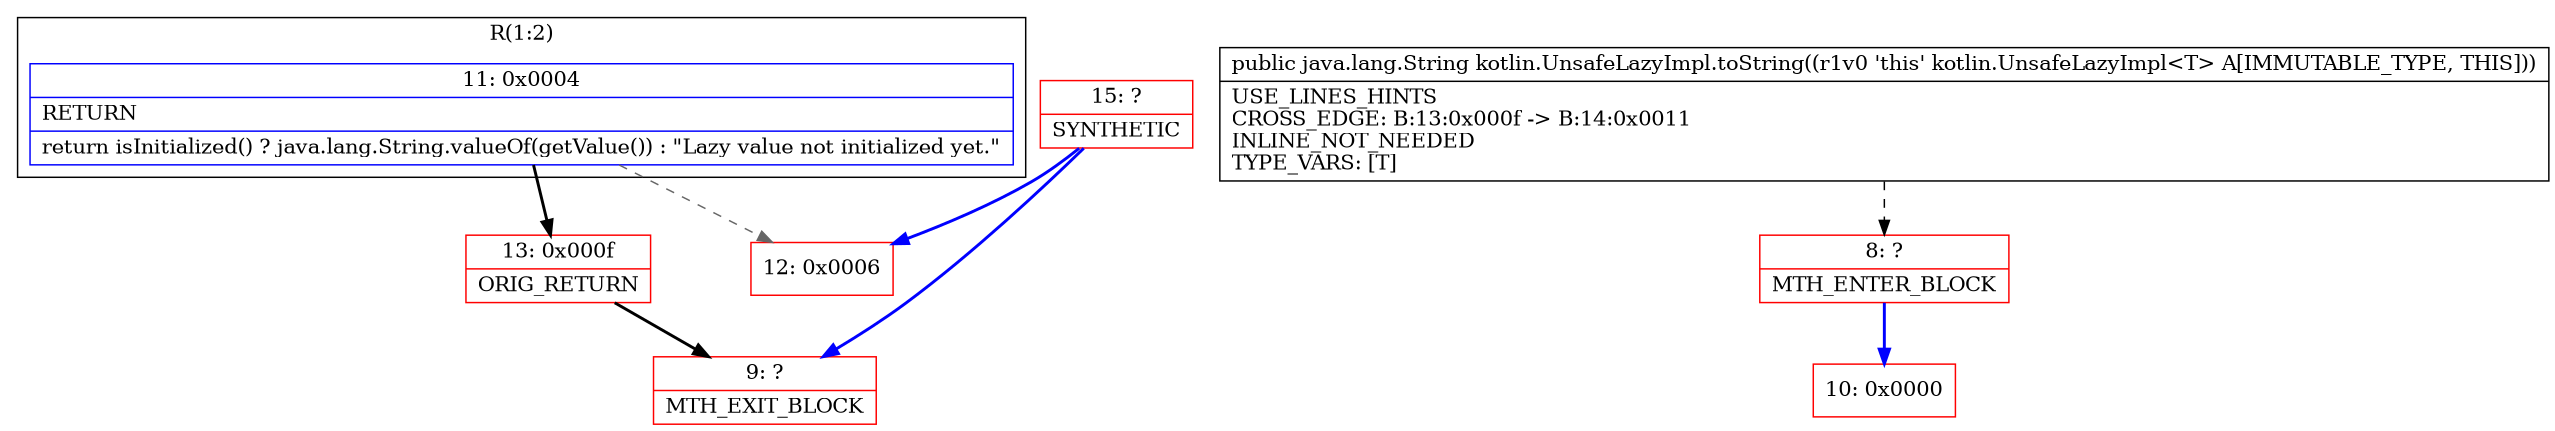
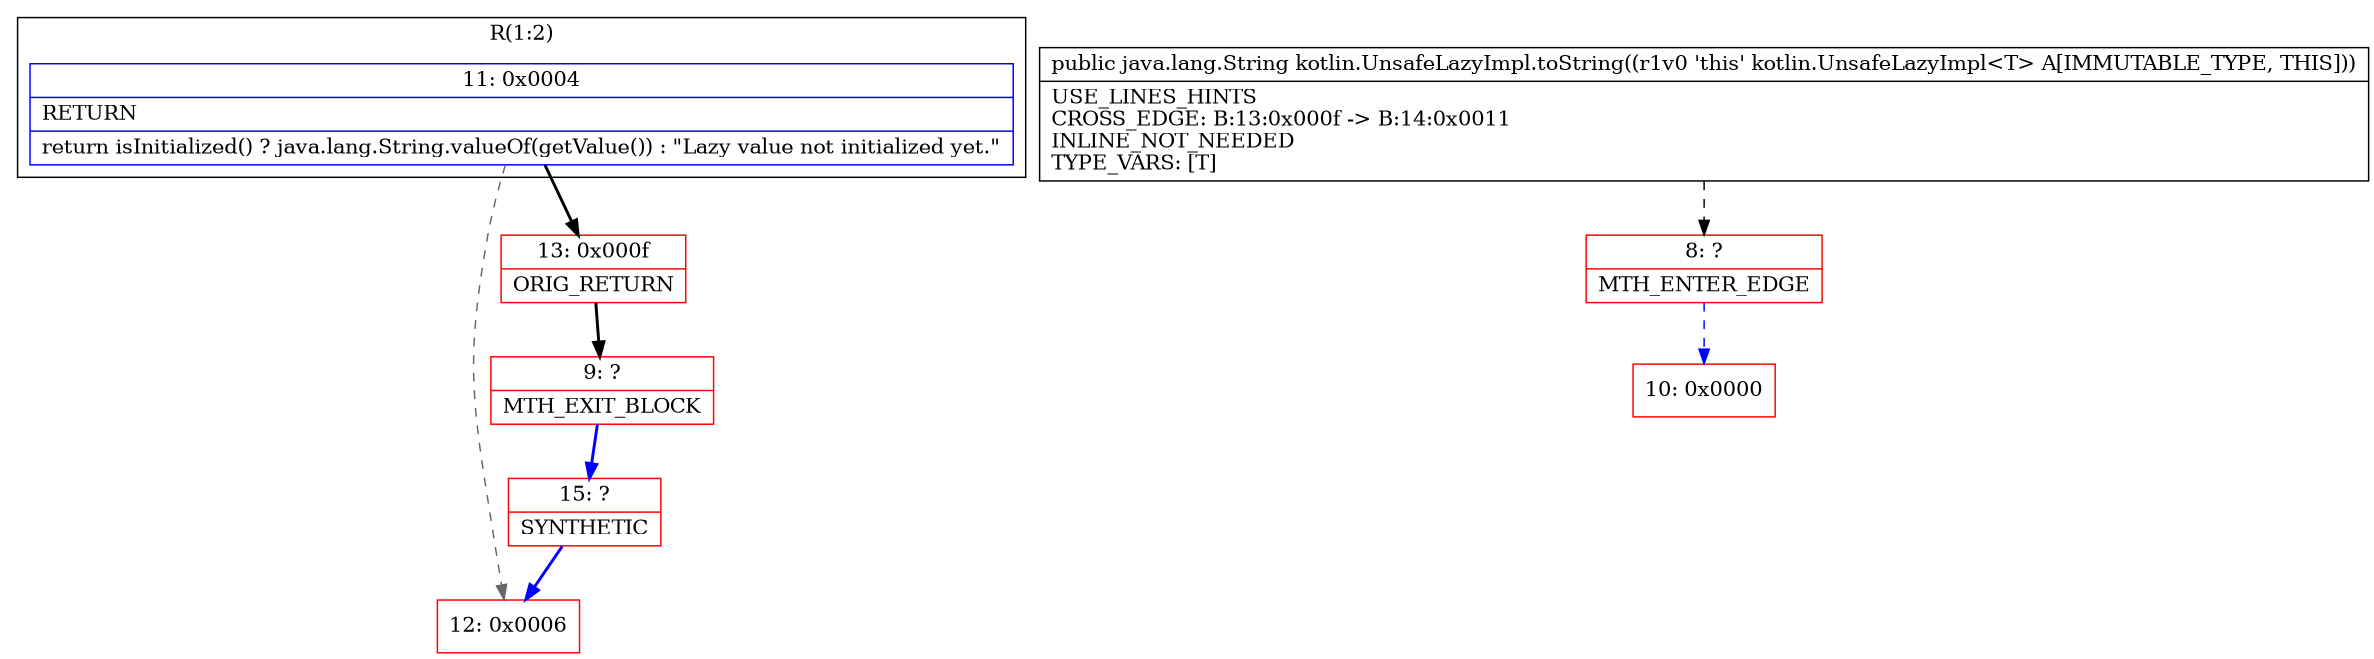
edge "15: ?" -> "9: ?": reversed
node "8: ?": text "MTH_ENTER_BLOCK" -> "MTH_ENTER_EDGE"
edge "8: ?" -> "10: 0x0000": style bold -> dashed
